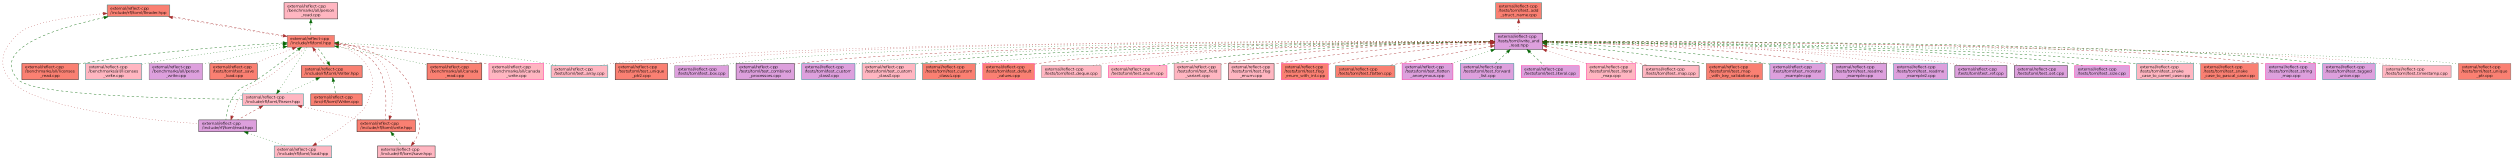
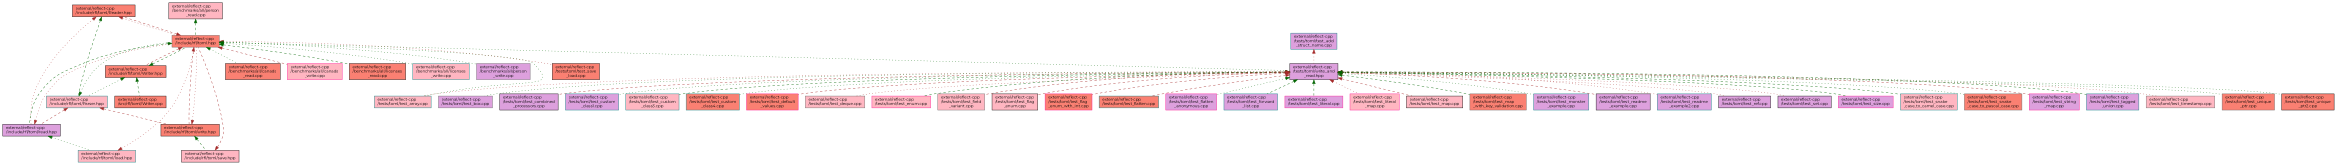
node "external/reflect-cpp /include/rfl/toml/Reader.hpp": color teal -> black
node "external/reflect-cpp /tests/toml/test_add _struct_name.cpp": fillcolor salmon -> plum
edge "external/reflect-cpp /tests/toml/test_unique _ptr2.cpp" -> "external/reflect-cpp /tests/toml/write_and _read.hpp": color brown -> darkgreen
edge "external/reflect-cpp /tests/toml/test_monster _example.cpp" -> "external/reflect-cpp /tests/toml/write_and _read.hpp": style dashed -> dotted
edge "external/reflect-cpp /tests/toml/write_and _read.hpp" -> "external/reflect-cpp /include/rfl/toml.hpp": added
edge "external/reflect-cpp /include/rfl/toml/write.hpp" -> "external/reflect-cpp /include/rfl/toml/Parser.hpp": style dotted -> dashed
